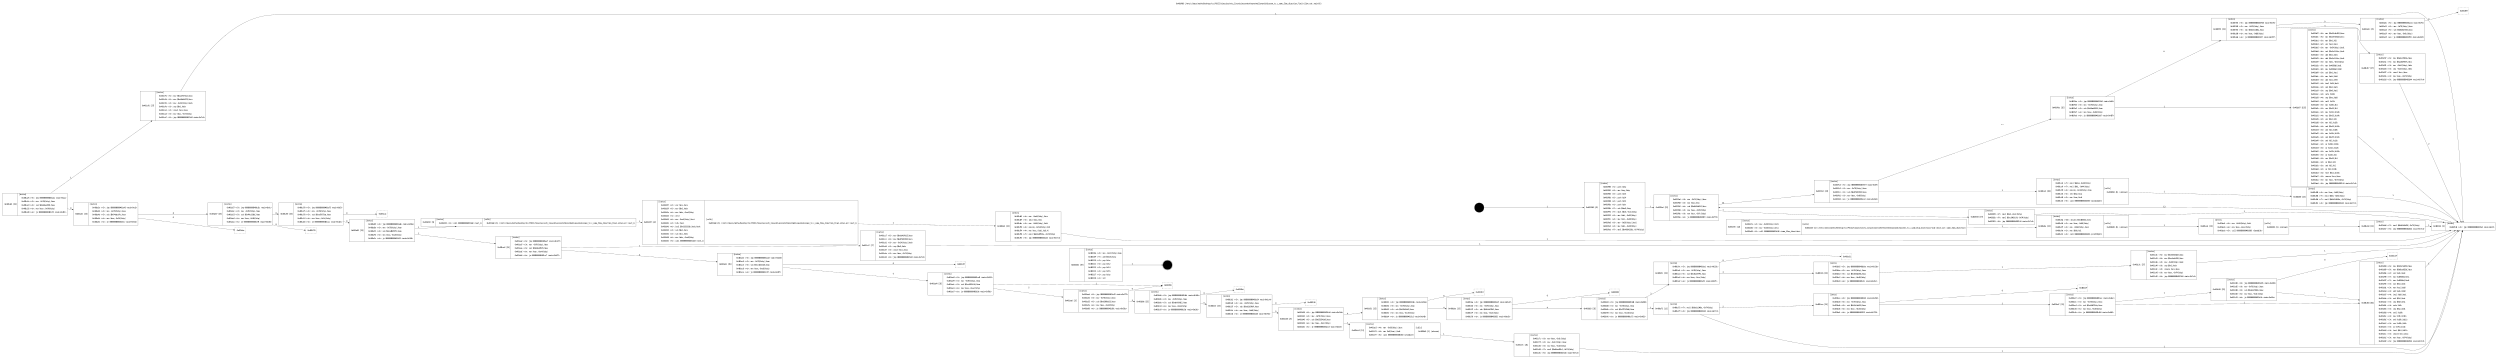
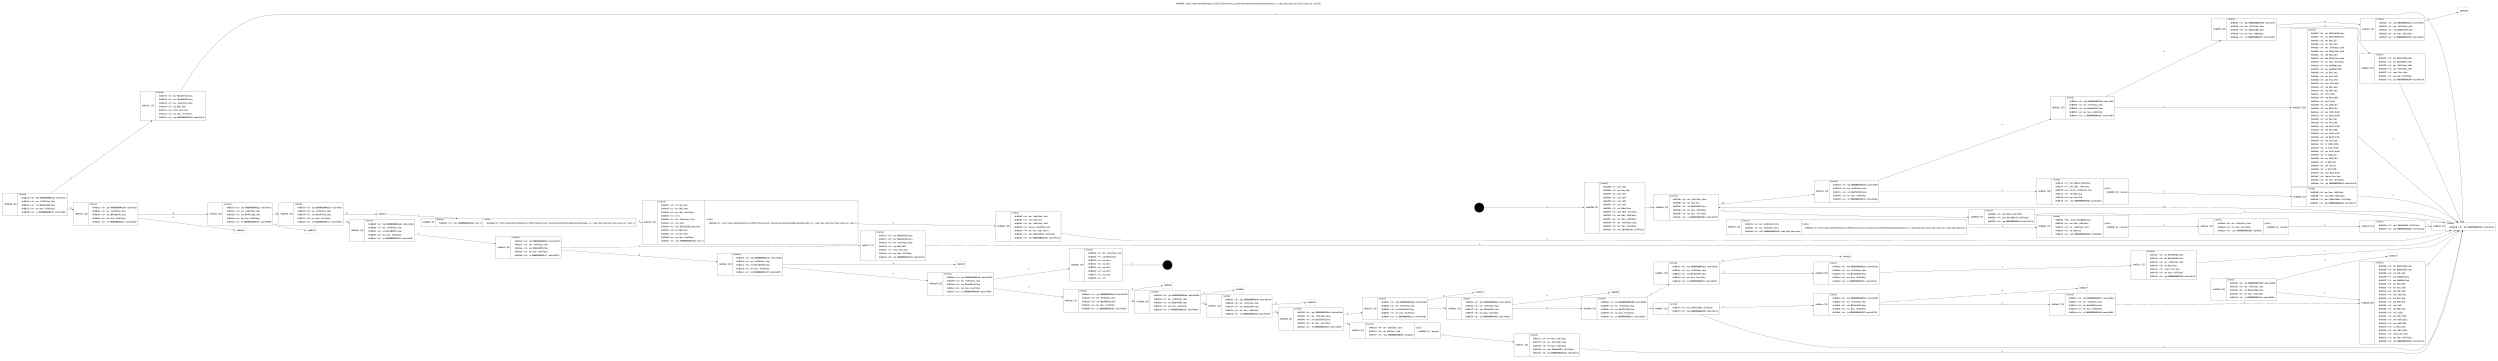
edge "0x401a89 [25]" -> "0x401d32 [5]": now "0x401cac" -> "0x401d32 [5]"
edge "0x401ad4 [25]" -> "0x401f0c": now "0x401ad4 [25]" -> "0x402106 [19]"
edge "0x401be7 [25]" -> "0x401c00 [25]": removed, label "1"
